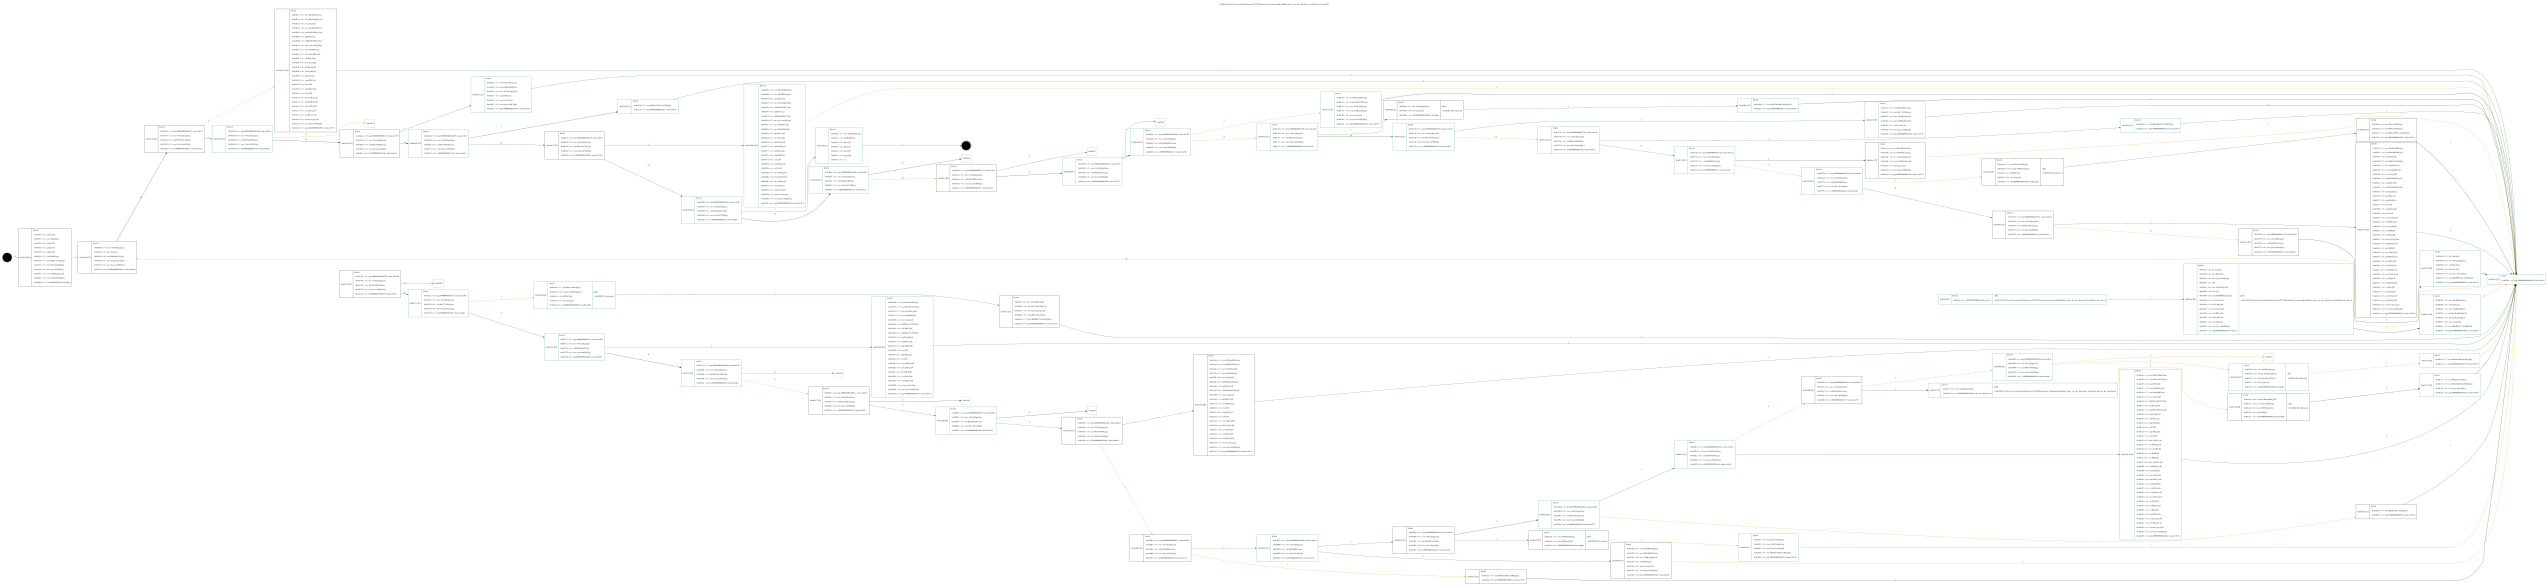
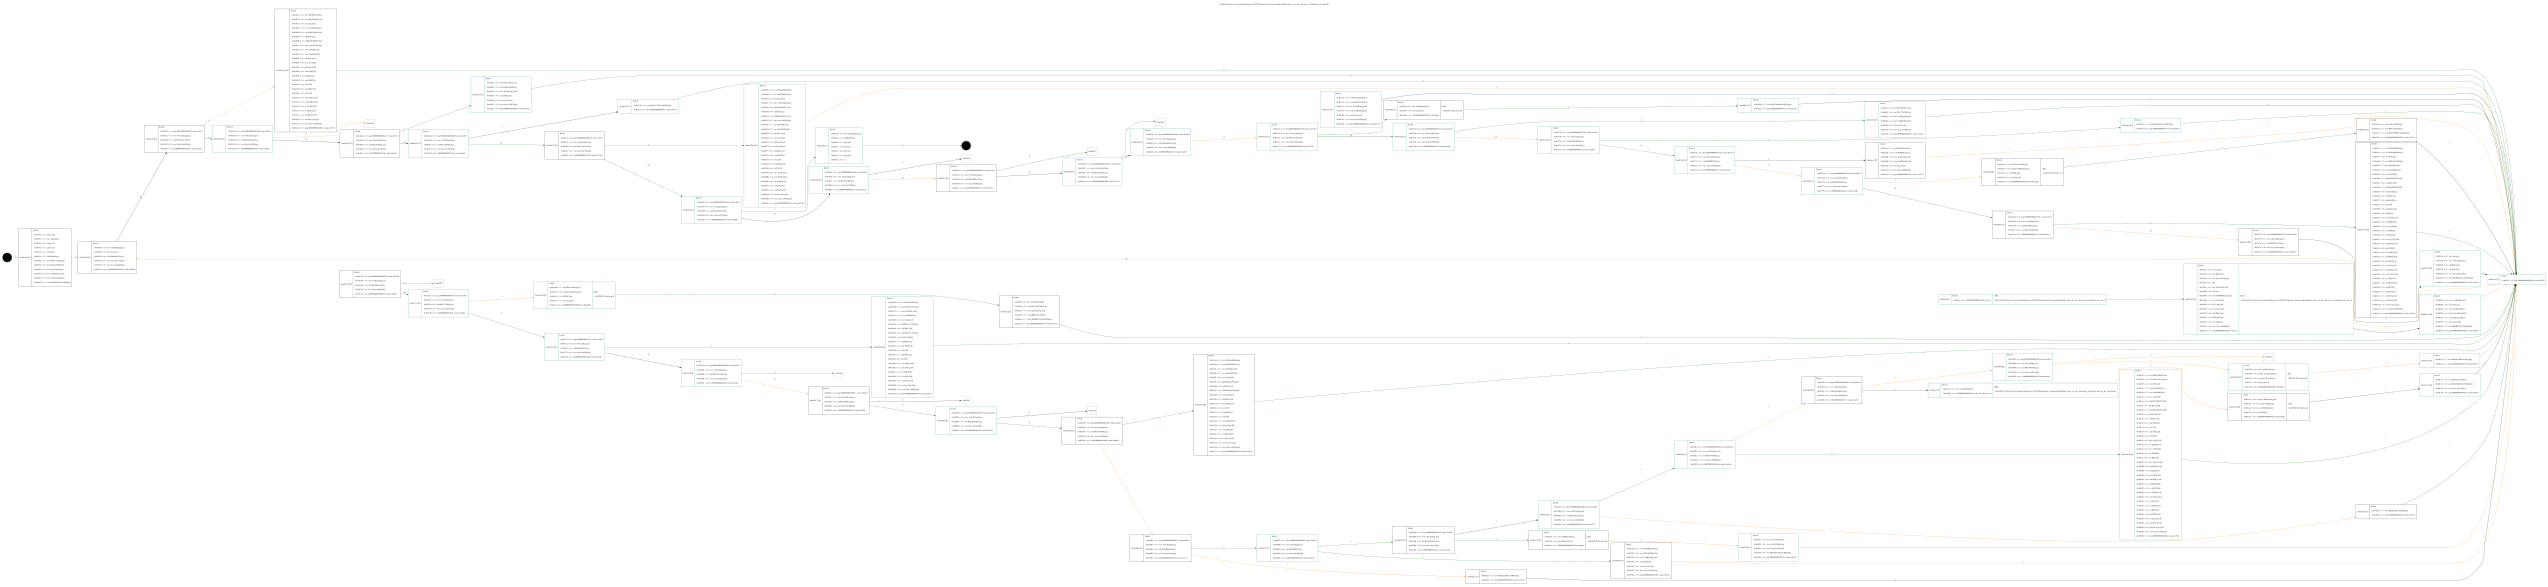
edge "0x4016eb [25]" -> "0x401c70 [27]": removed, label "2"
